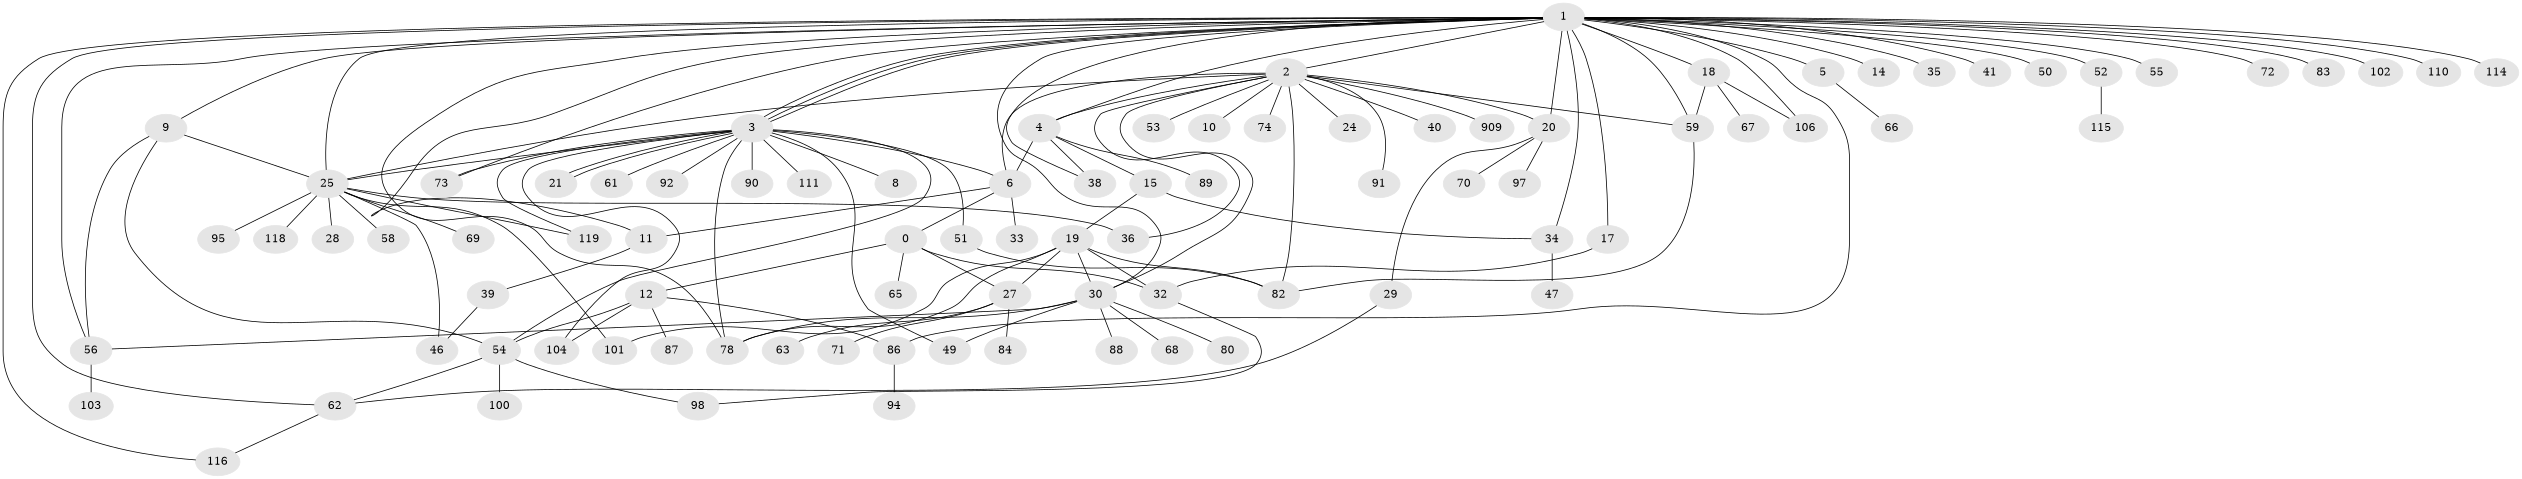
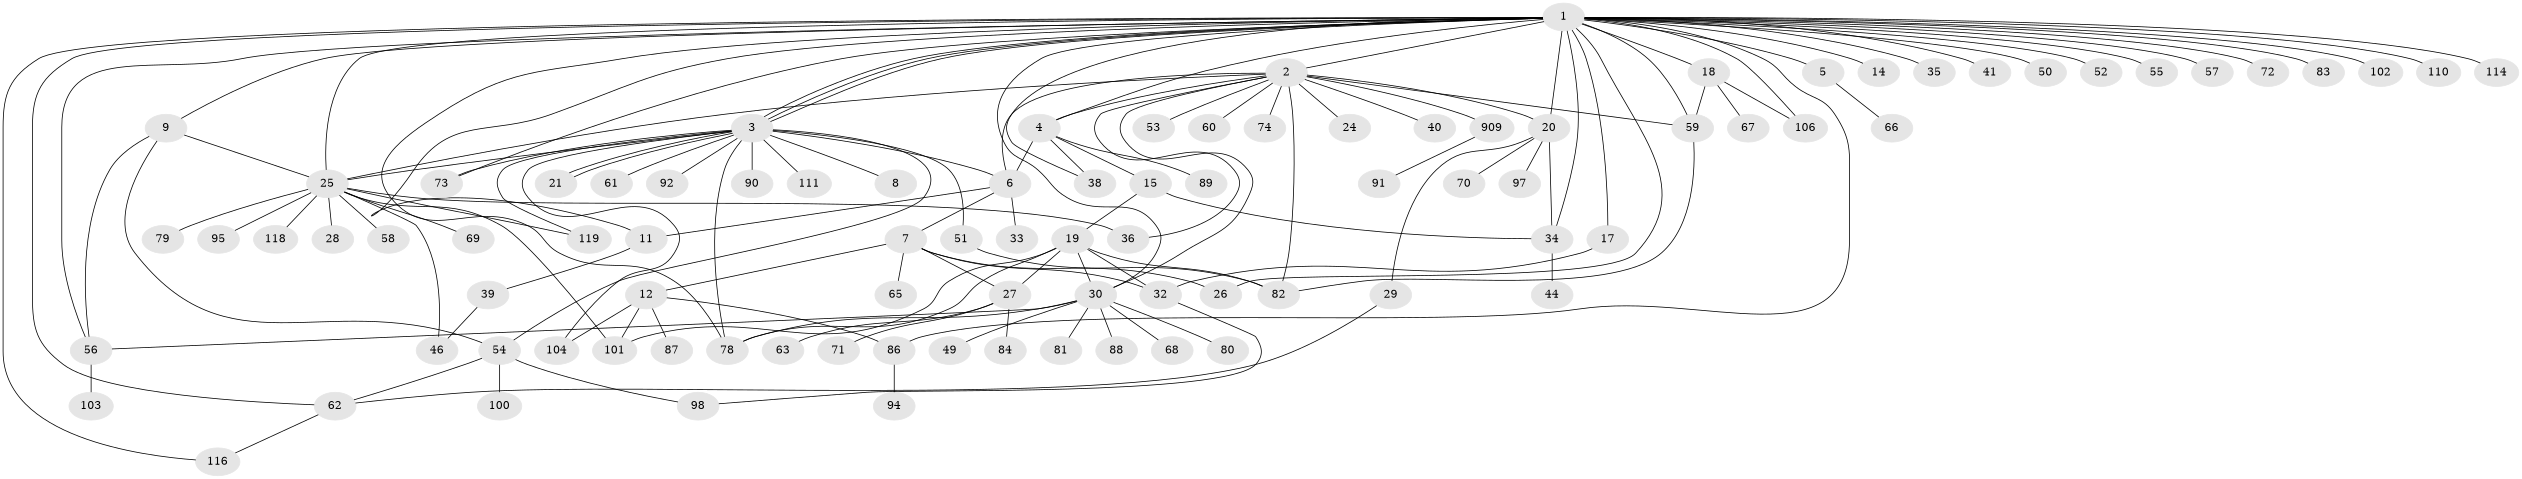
node "57": added
edge "2" -- "91": now "909" -- "91"
node "10": label "10" -> "60"
node "115": removed
edge "20" -- "34": added
edge "3" -- "49": removed
node "79": added
node "0": label "0" -> "7"
node "26": added
node "47": label "47" -> "44"
edge "12" -- "54": now "12" -- "101"
node "81": added
